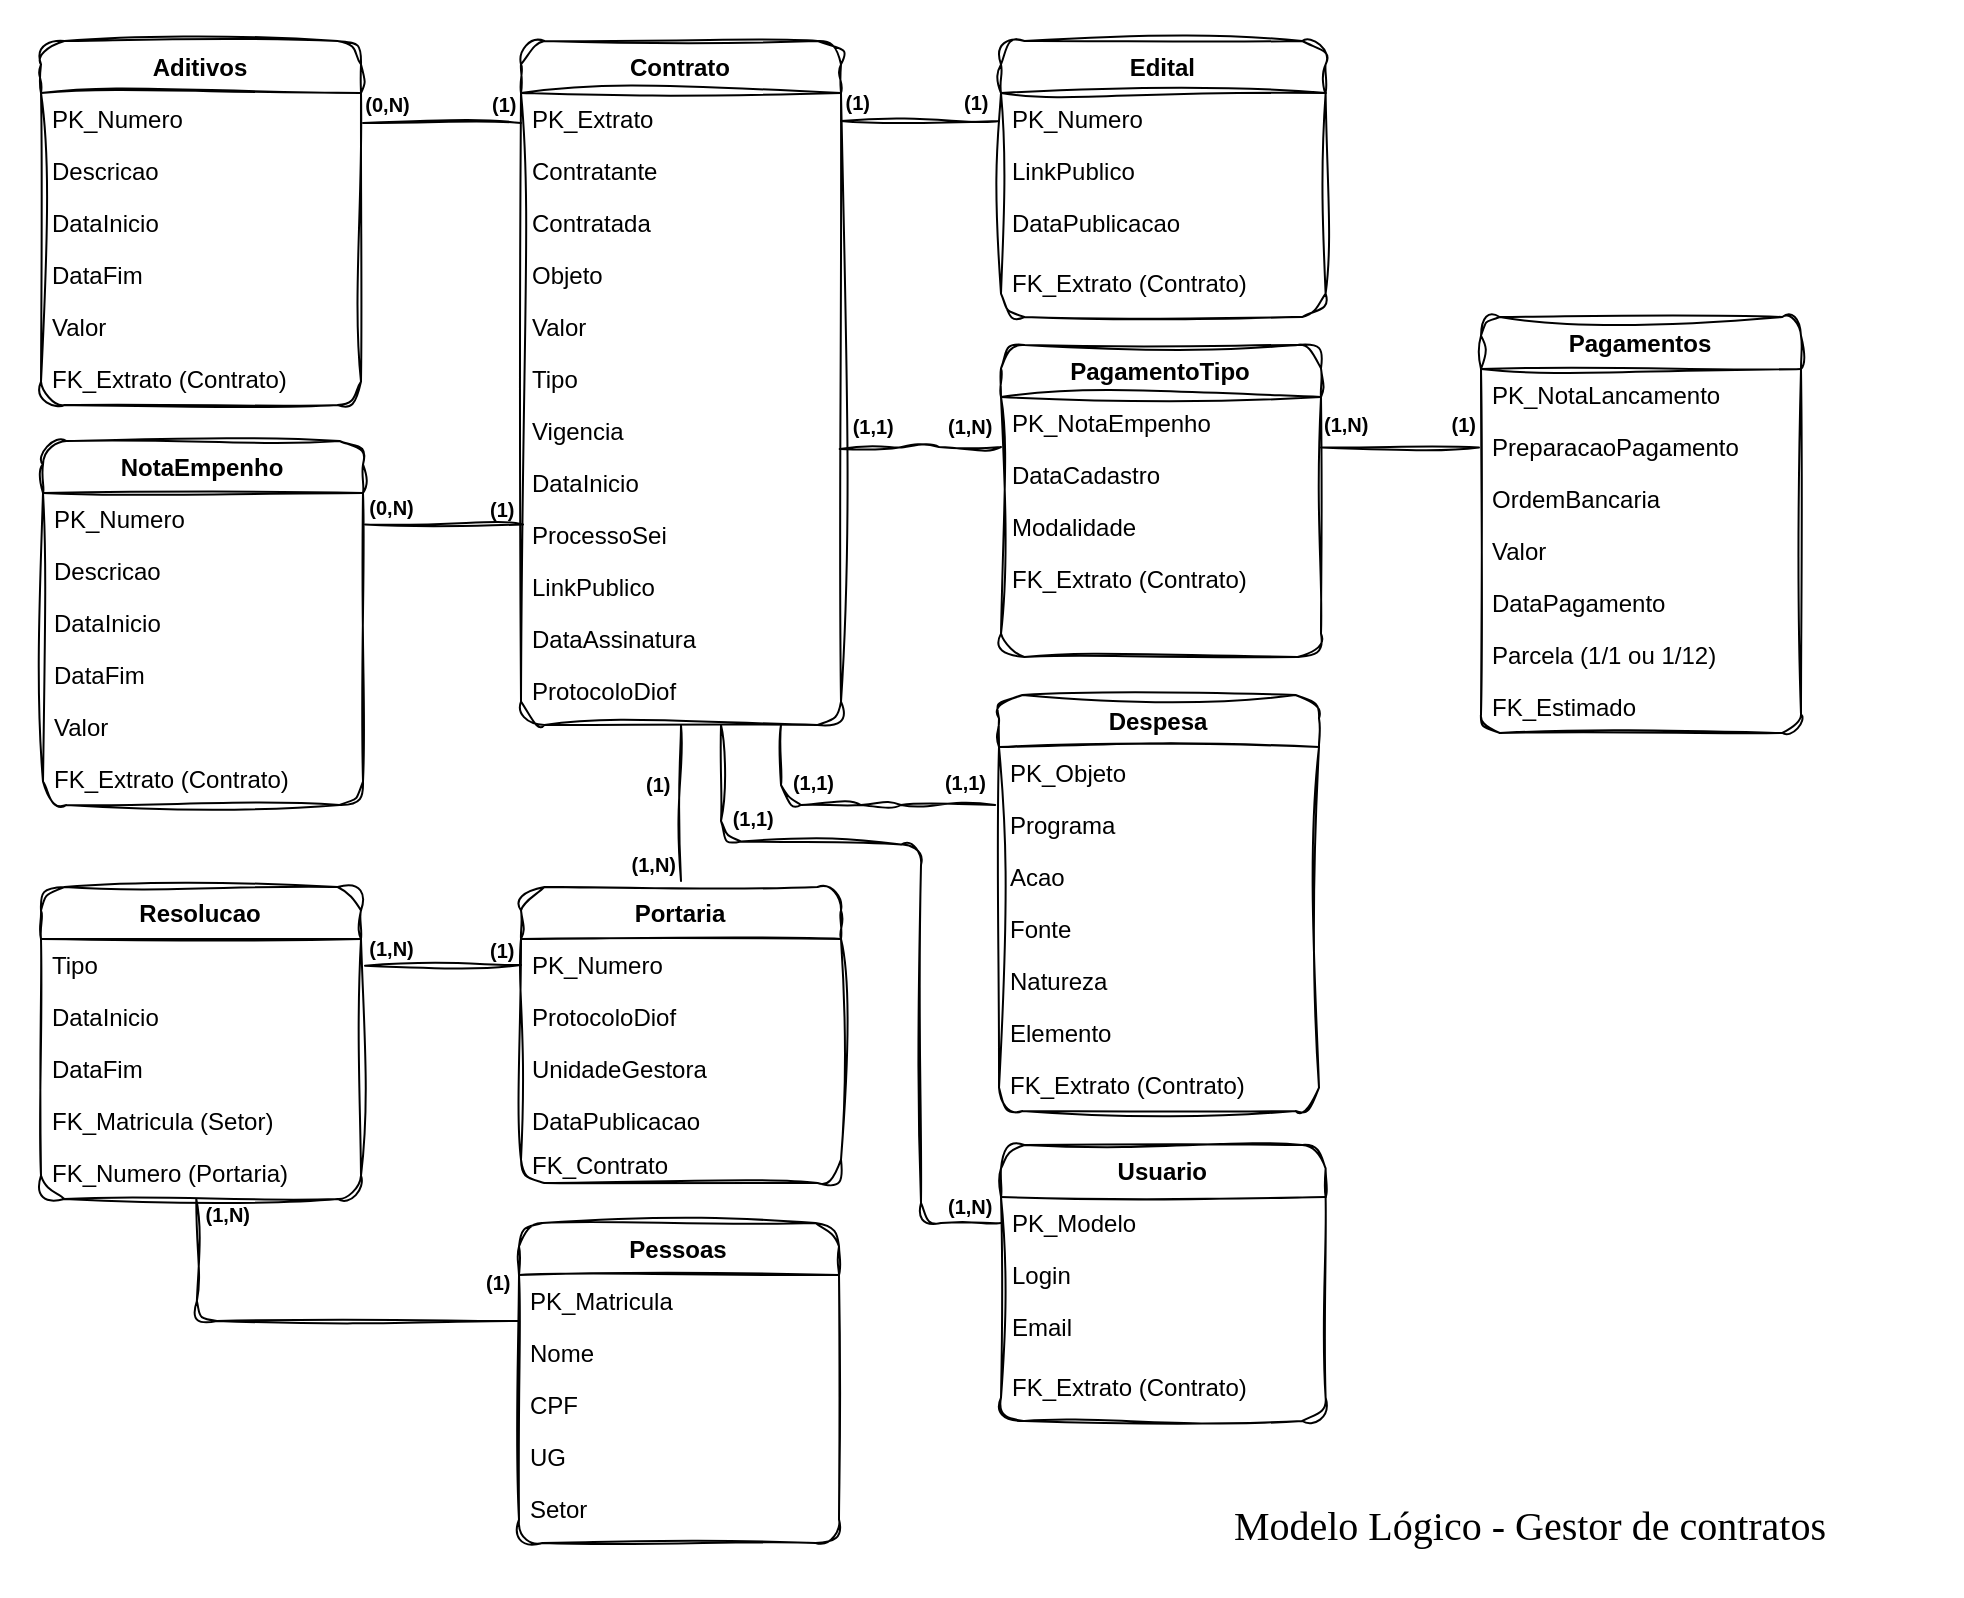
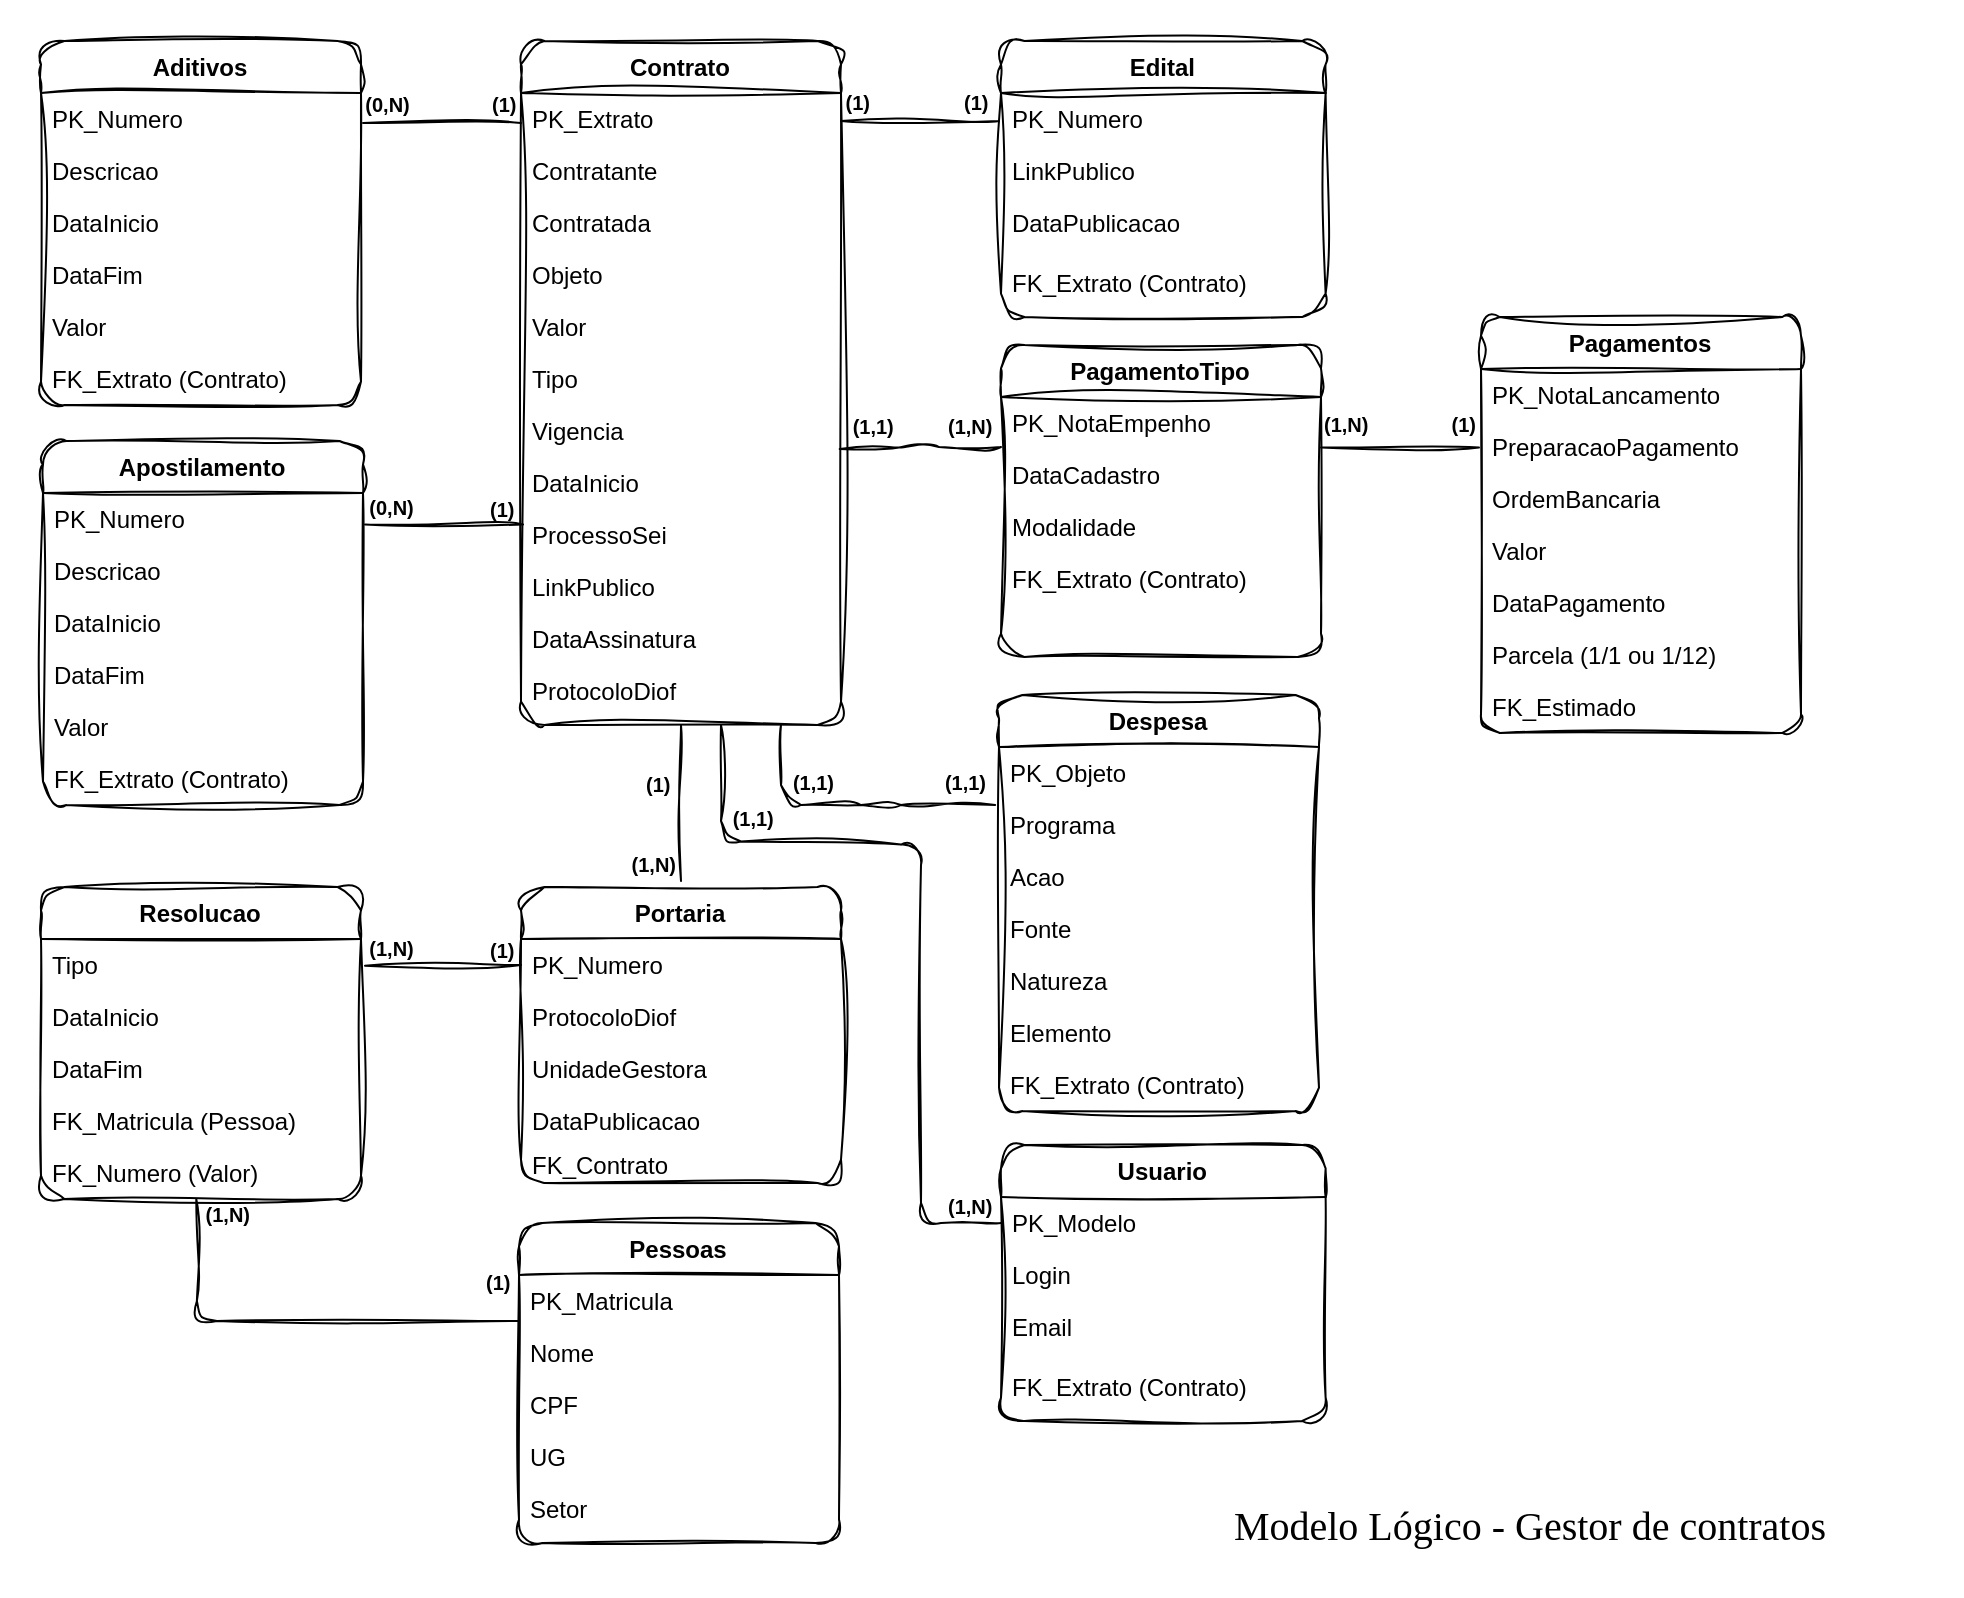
node "NotaEmpenho": label "NotaEmpenho" -> "Apostilamento"
node "FK_Matricula (Setor)": label "FK_Matricula (Setor)" -> "FK_Matricula (Pessoa)"
node "FK_Numero (Portaria)": label "FK_Numero (Portaria)" -> "FK_Numero (Valor)"
